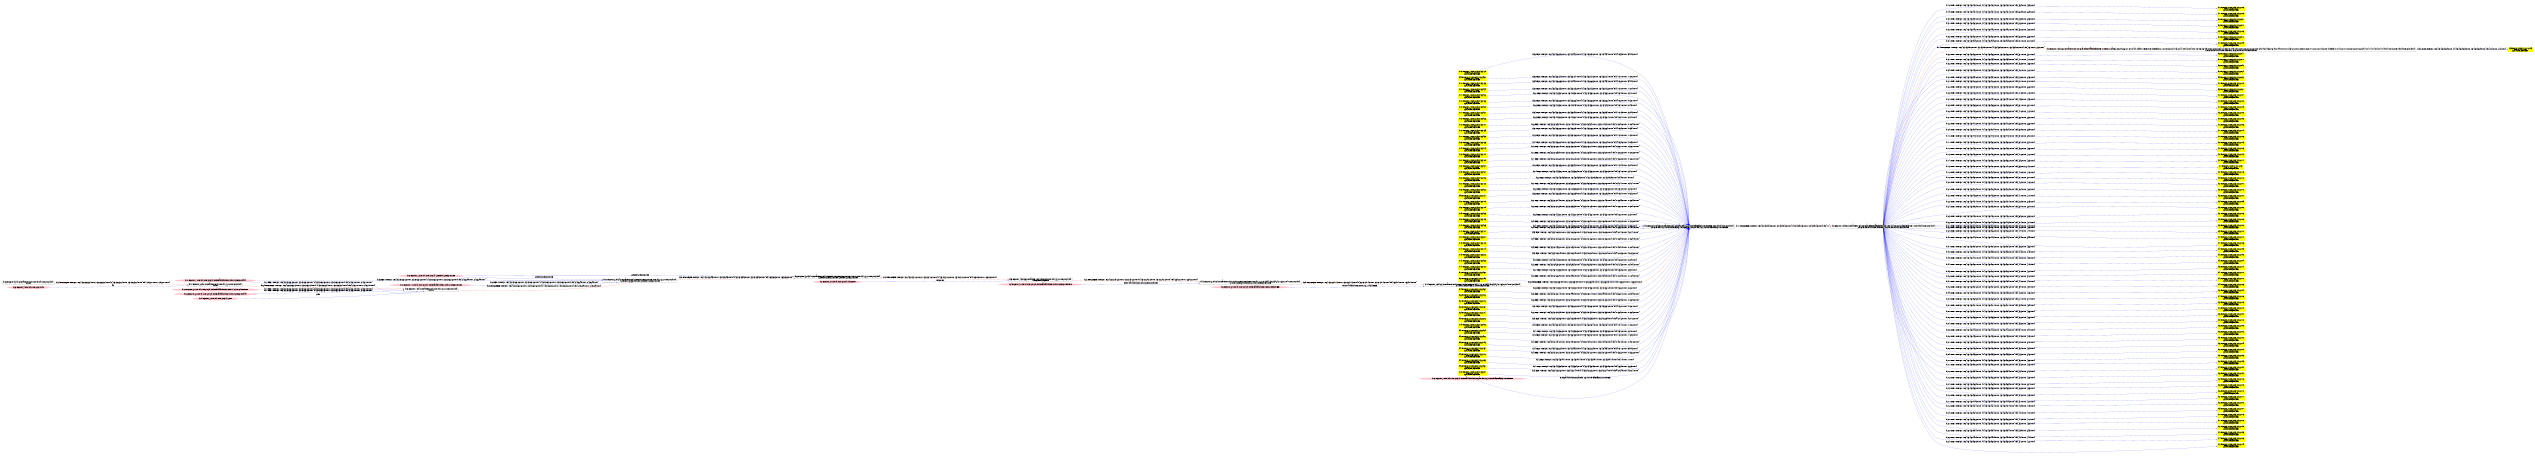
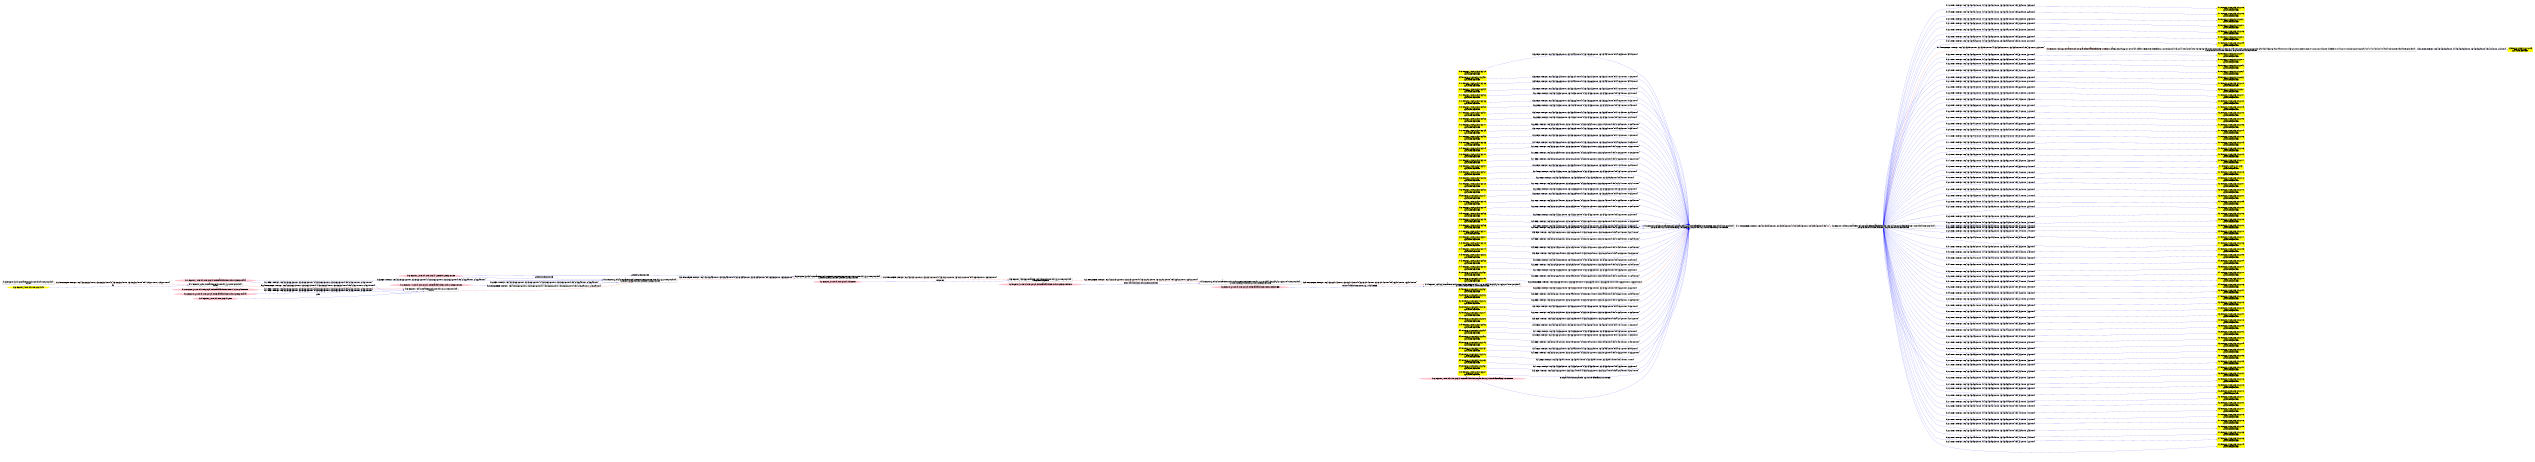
node "id:136 HopCount: -9 owner uid: owner group id: Idle": fillcolor pink -> yellow
